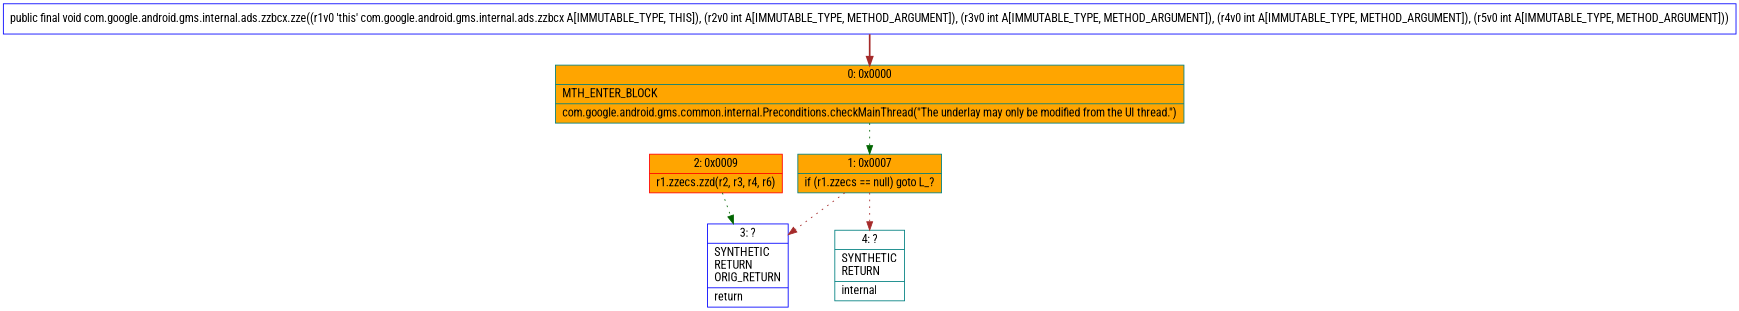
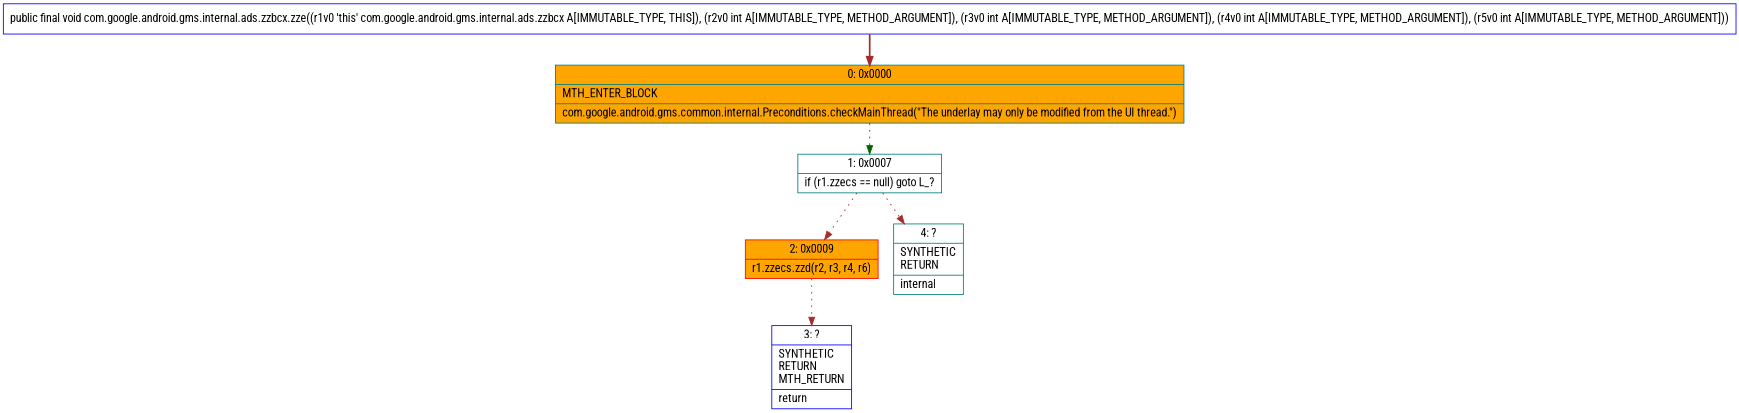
node "1: 0x0007": fillcolor orange -> white
edge "2: 0x0009" -> "3: ?": color darkgreen -> brown
edge "1: 0x0007" -> "3: ?": now "1: 0x0007" -> "2: 0x0009"
node "3: ?": text "ORIG_RETURN" -> "MTH_RETURN"
